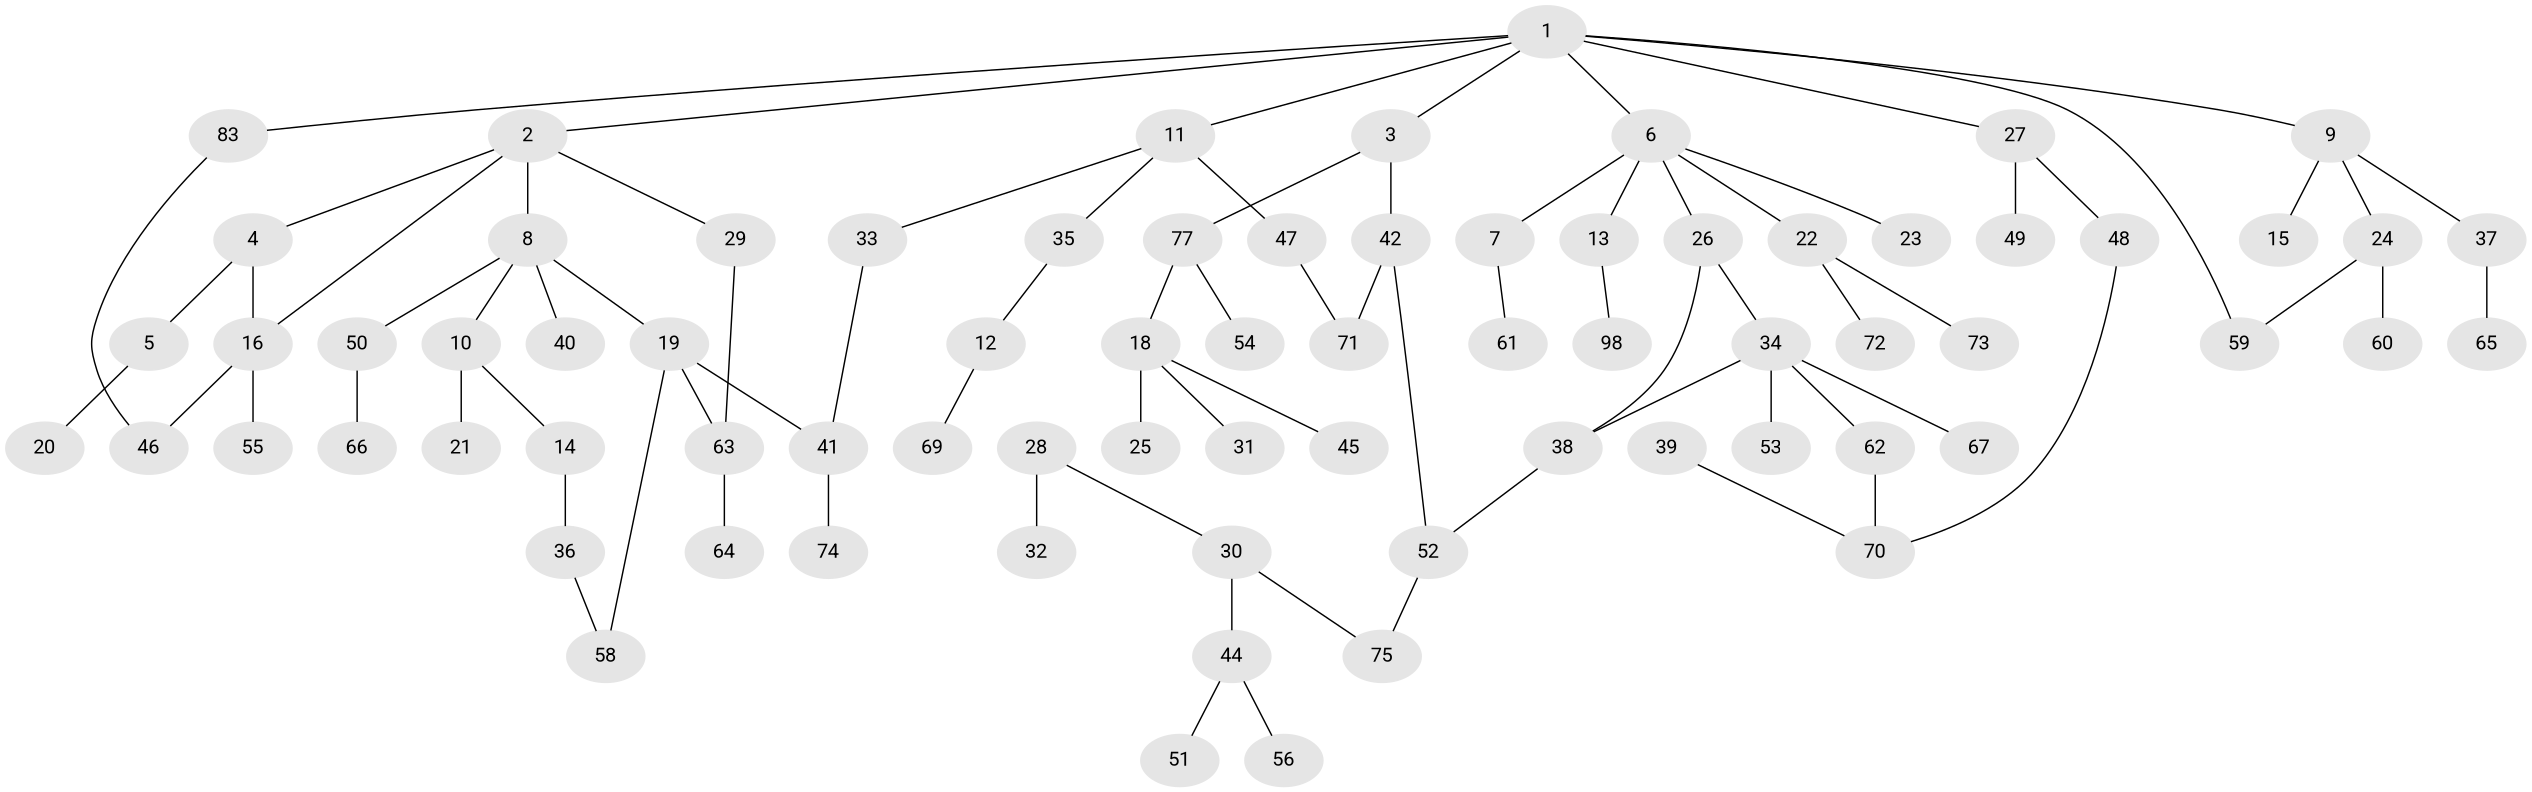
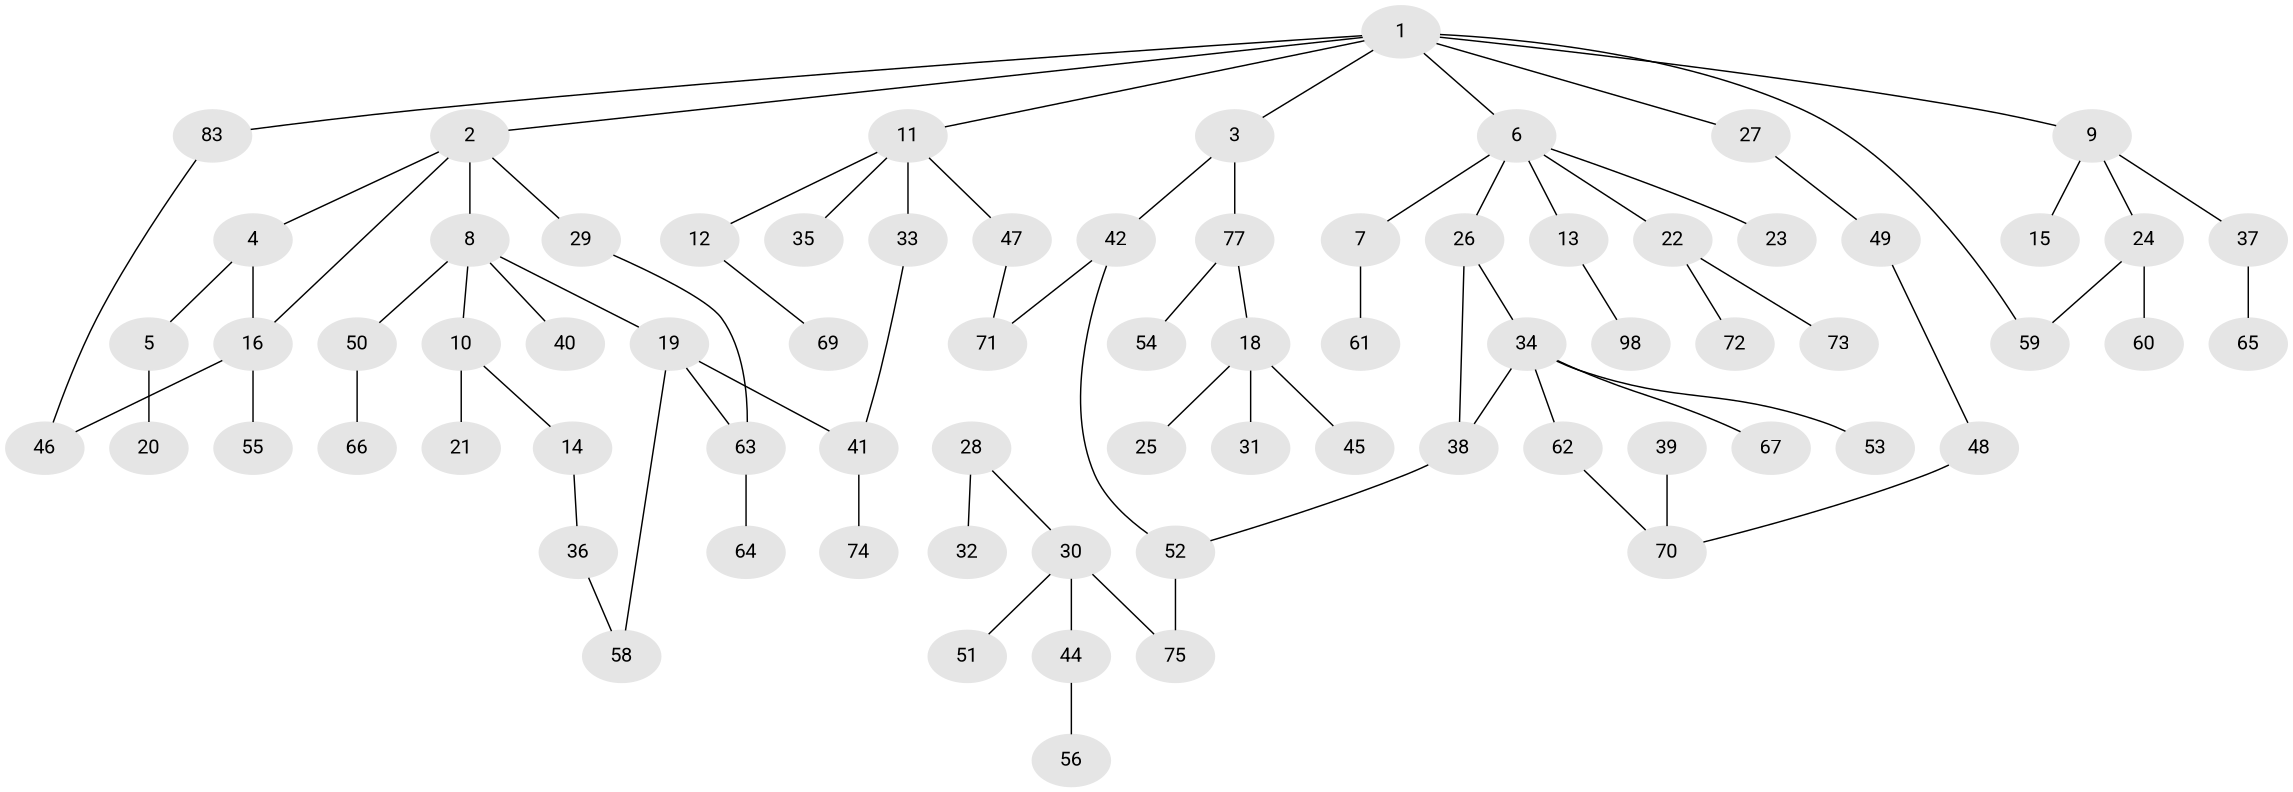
edge "27" -- "48": now "49" -- "48"
edge "35" -- "12": now "11" -- "12"
edge "44" -- "51": now "30" -- "51"
